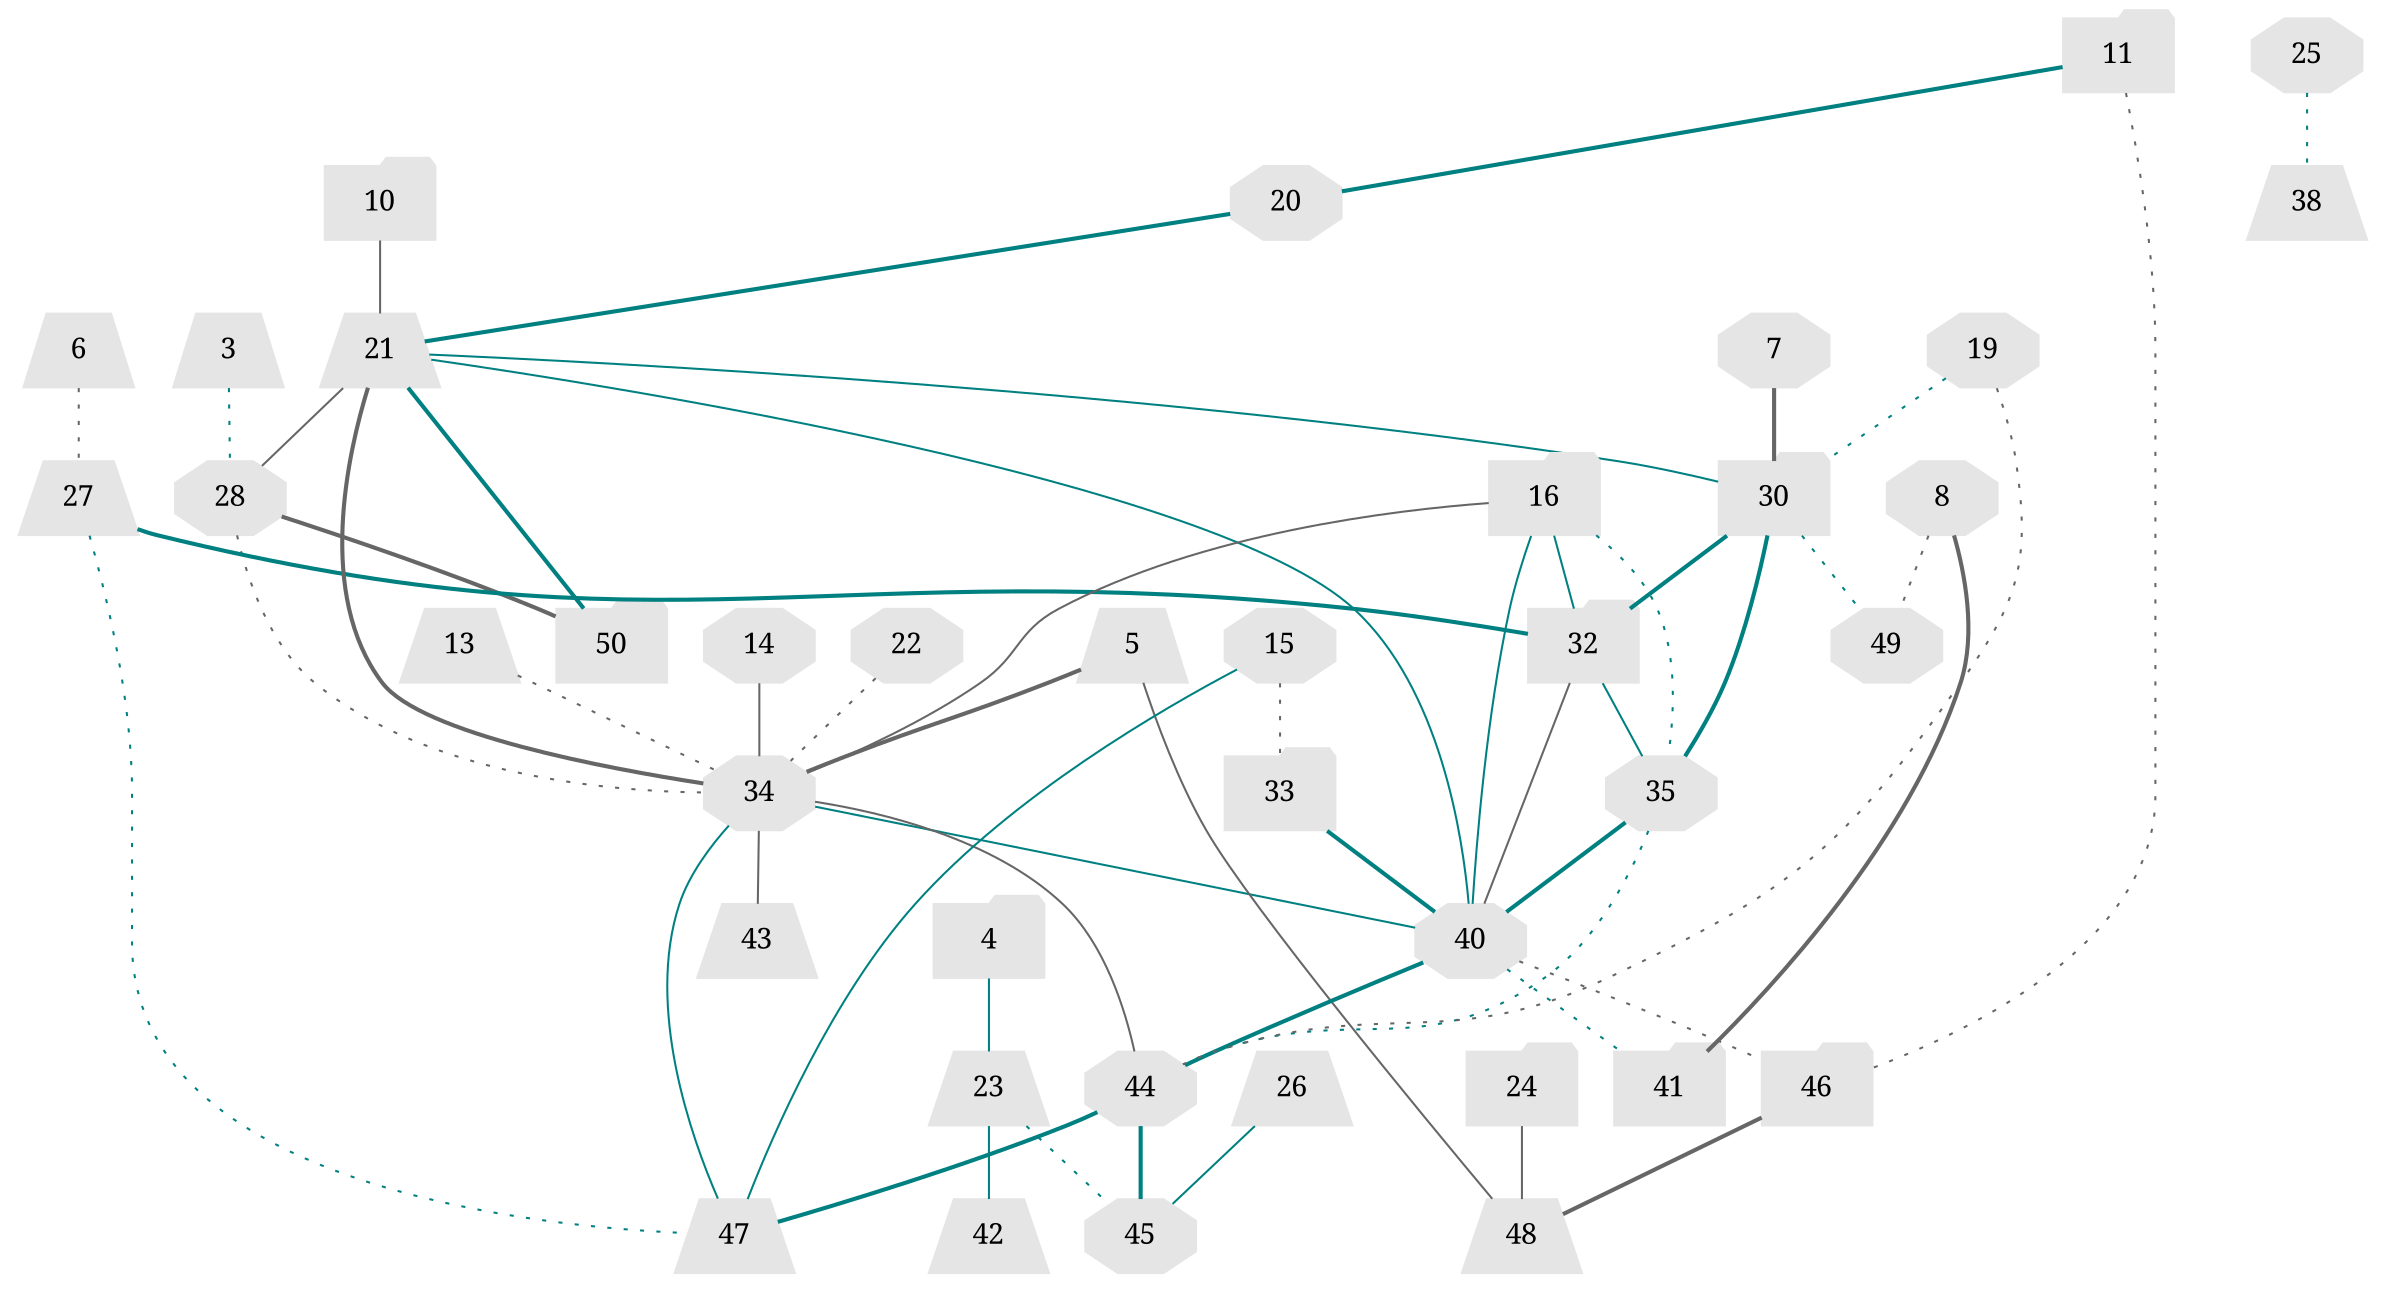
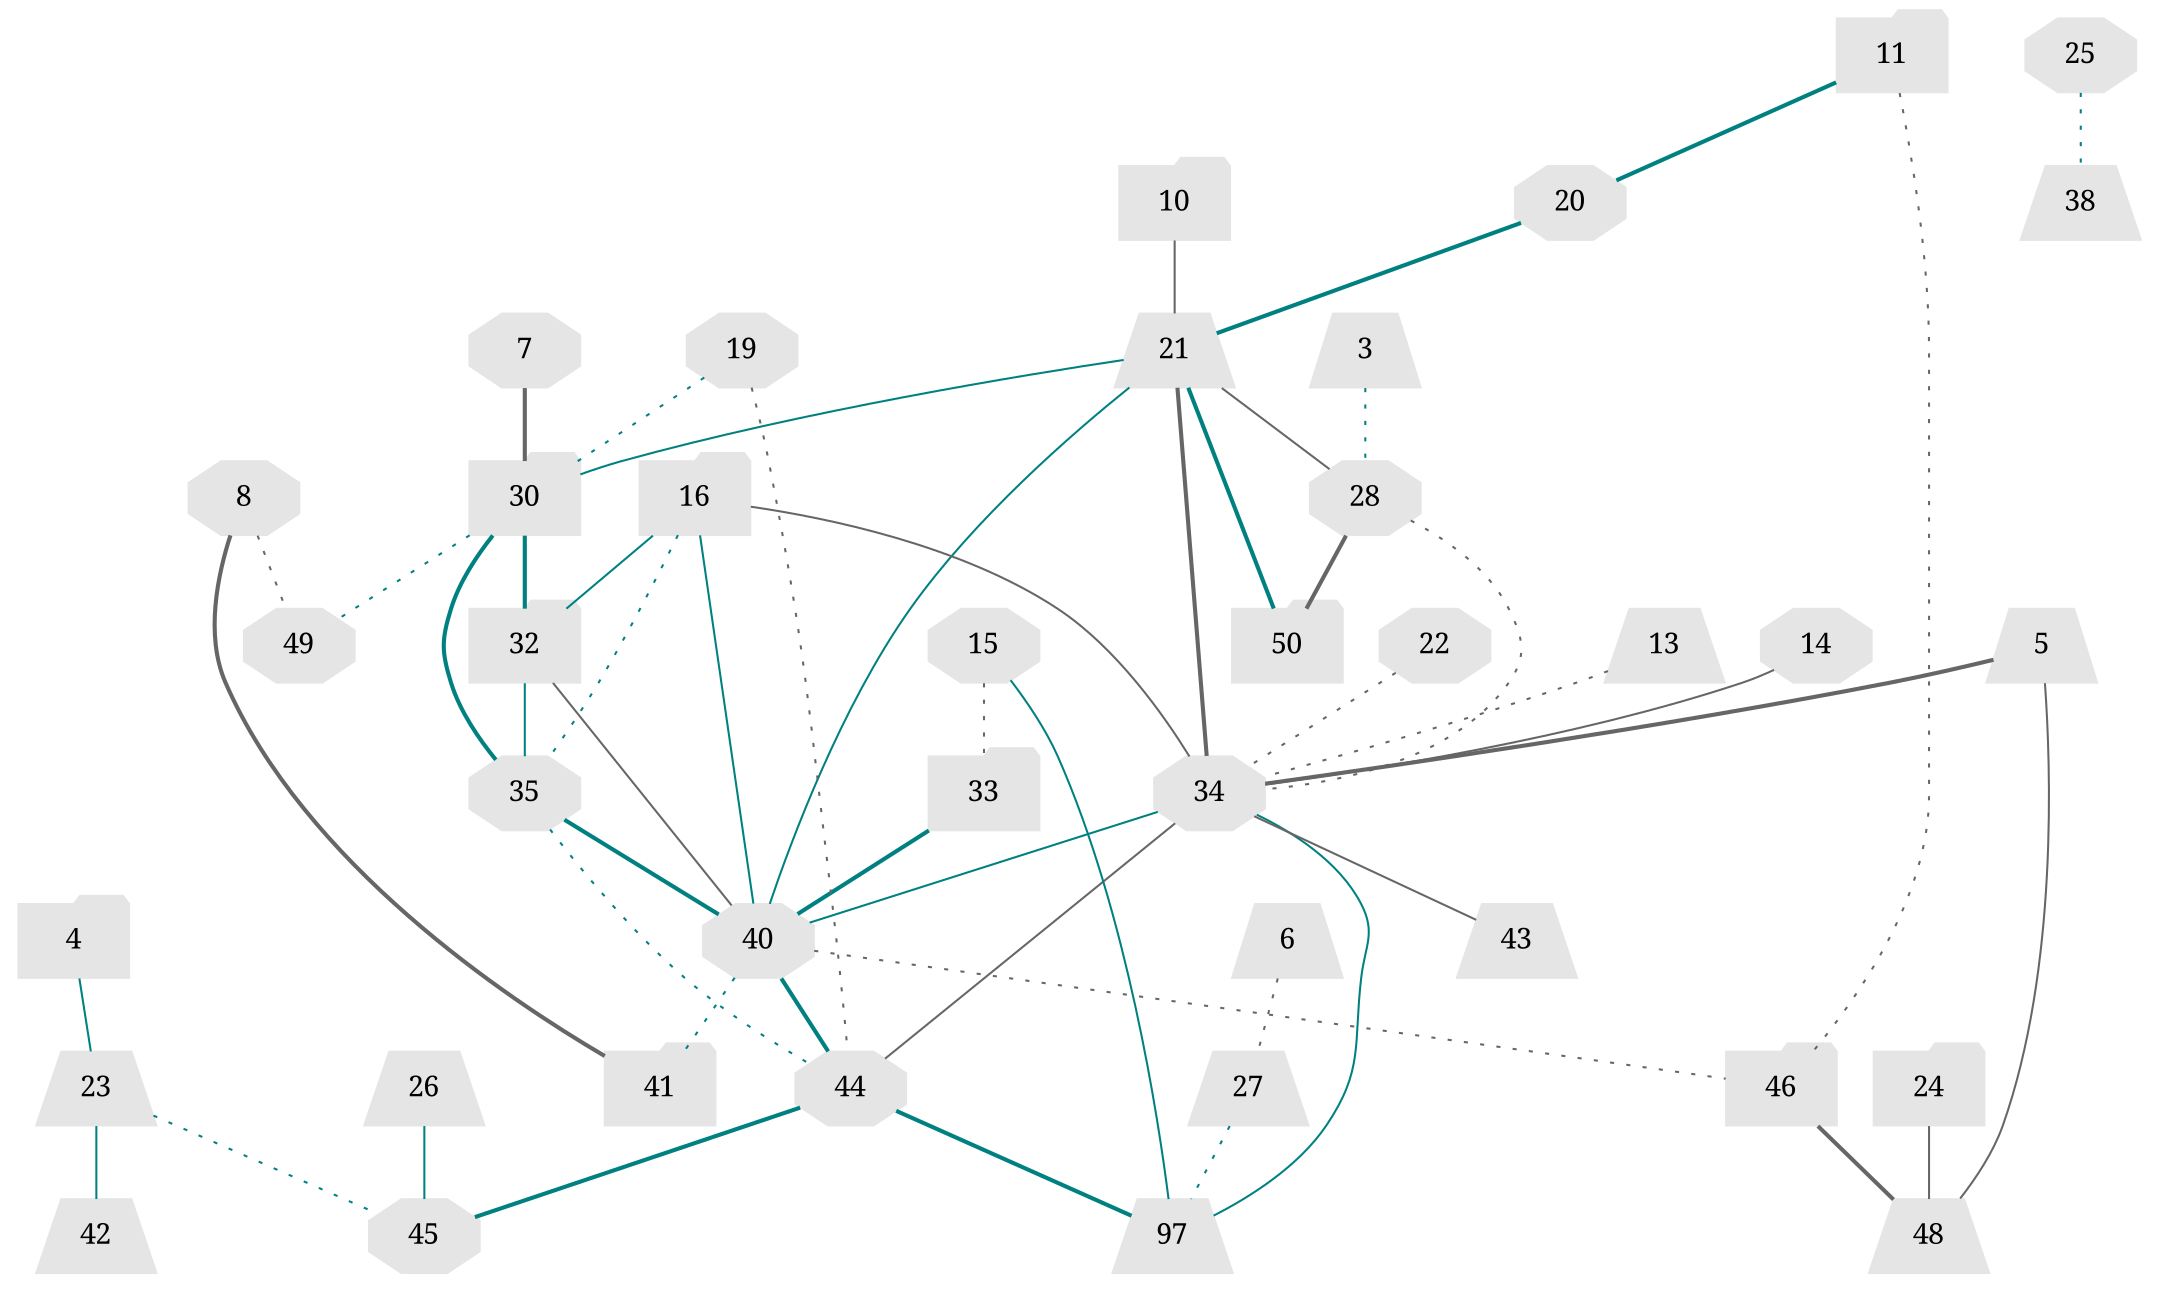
edge "27" -- "32": removed
node "47": label "47" -> "97"
